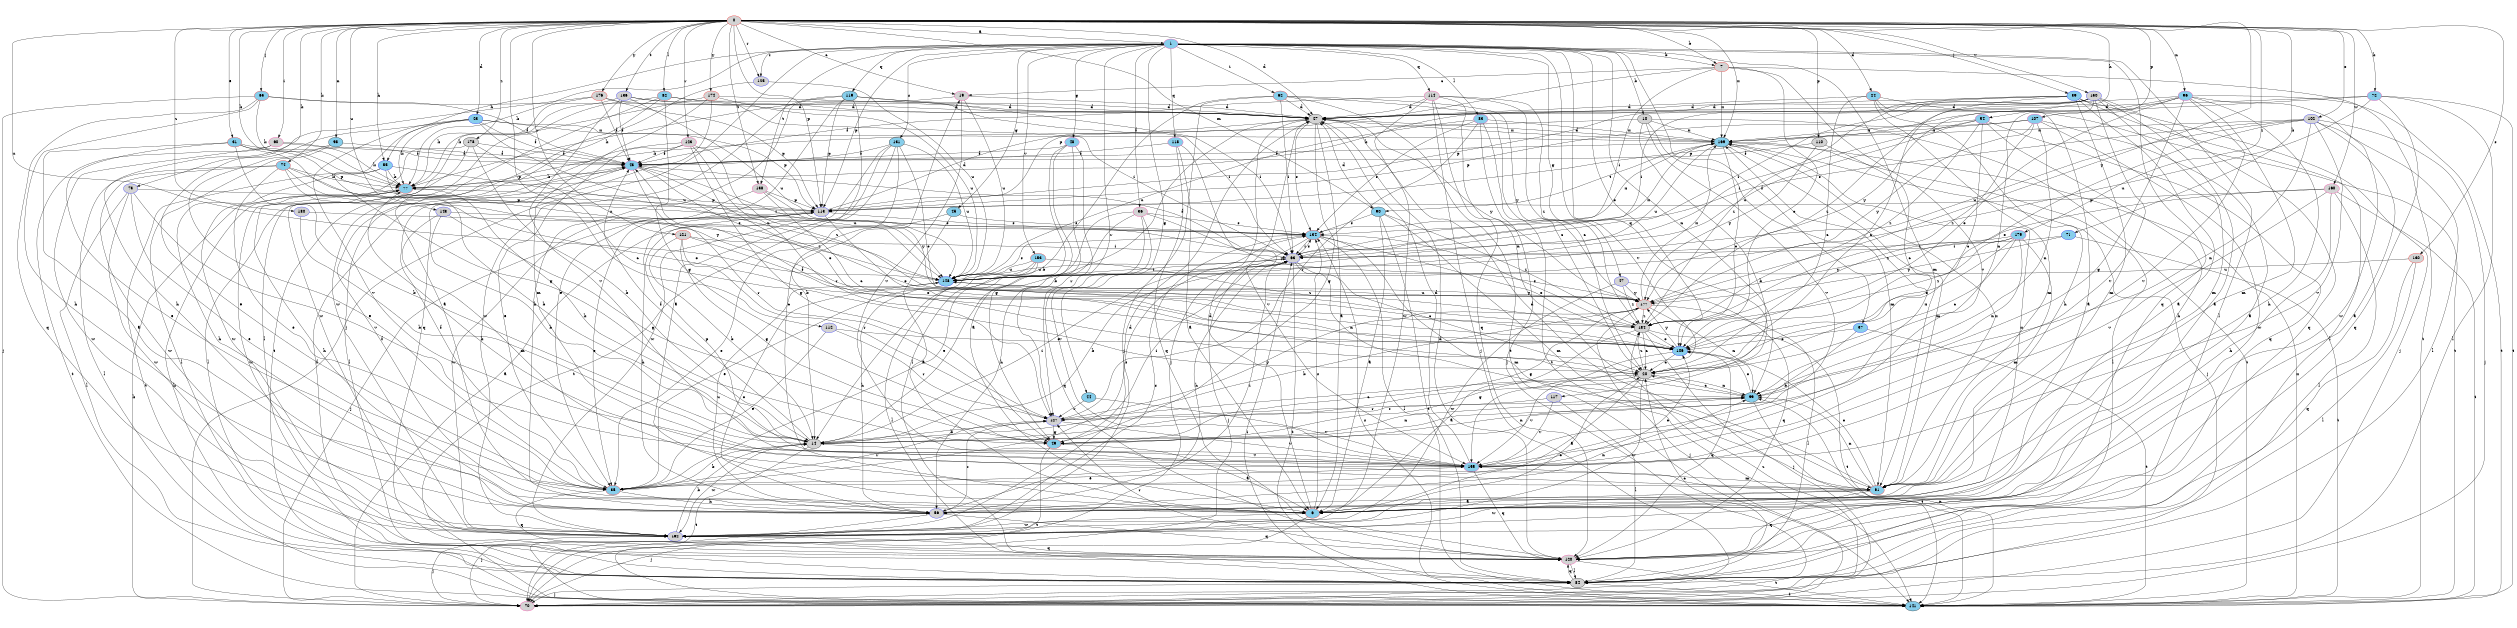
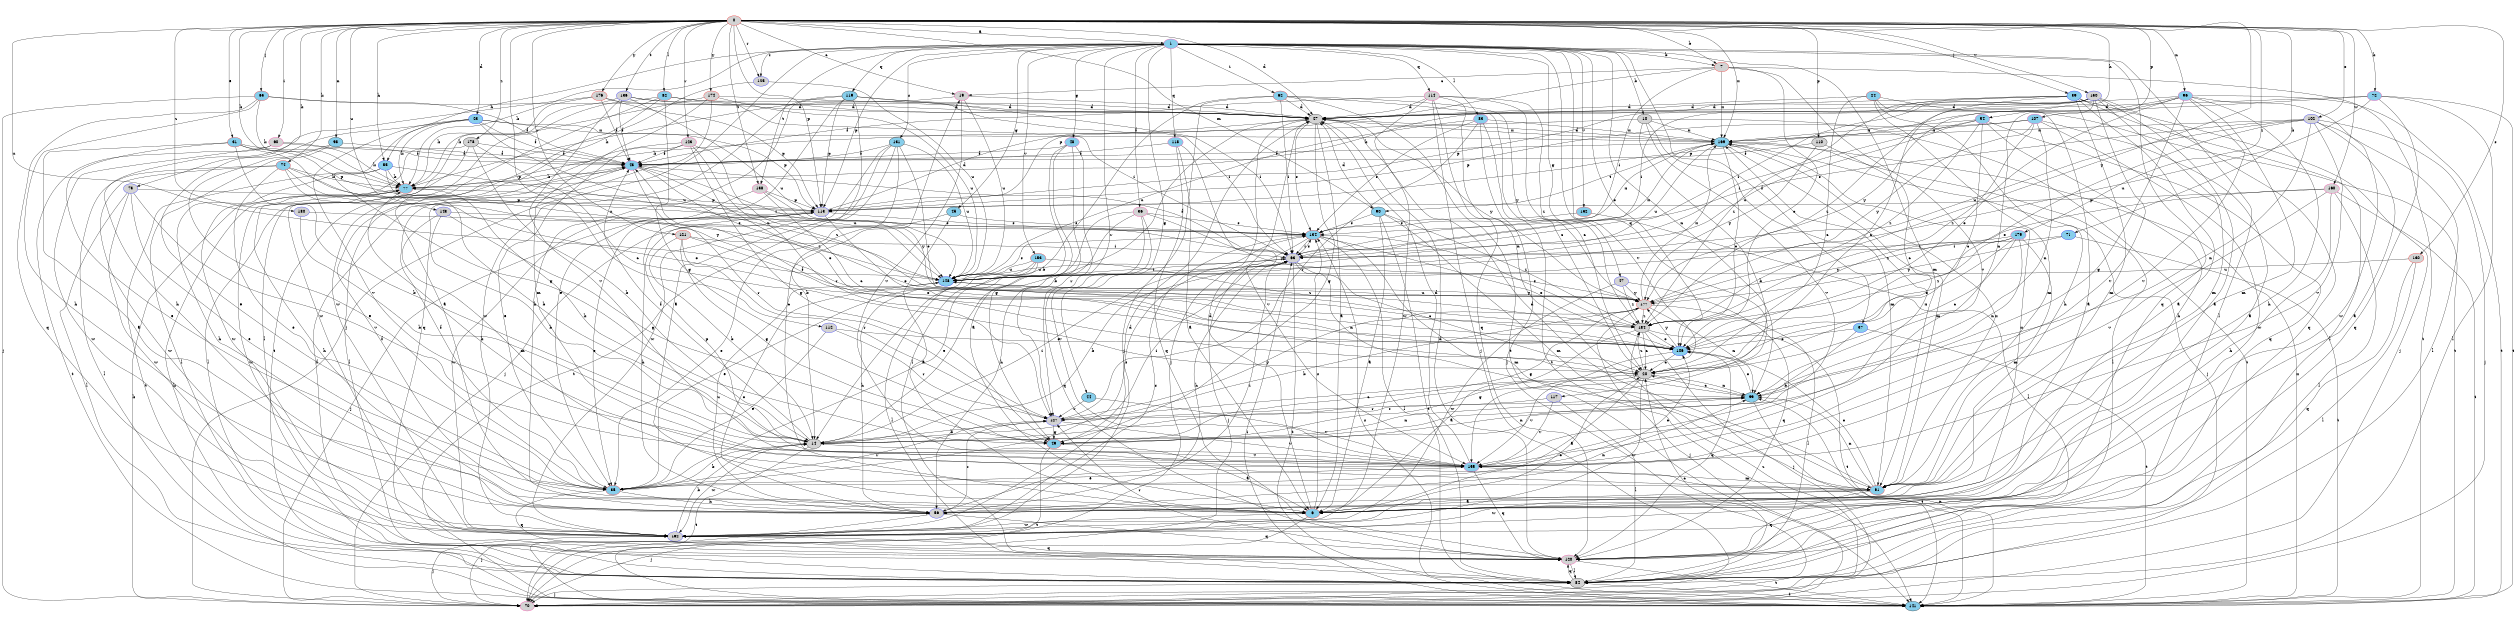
edge "0" -> "24": removed, label "d"
node "152": added
edge "131" -> "70": label "a" -> "j"
